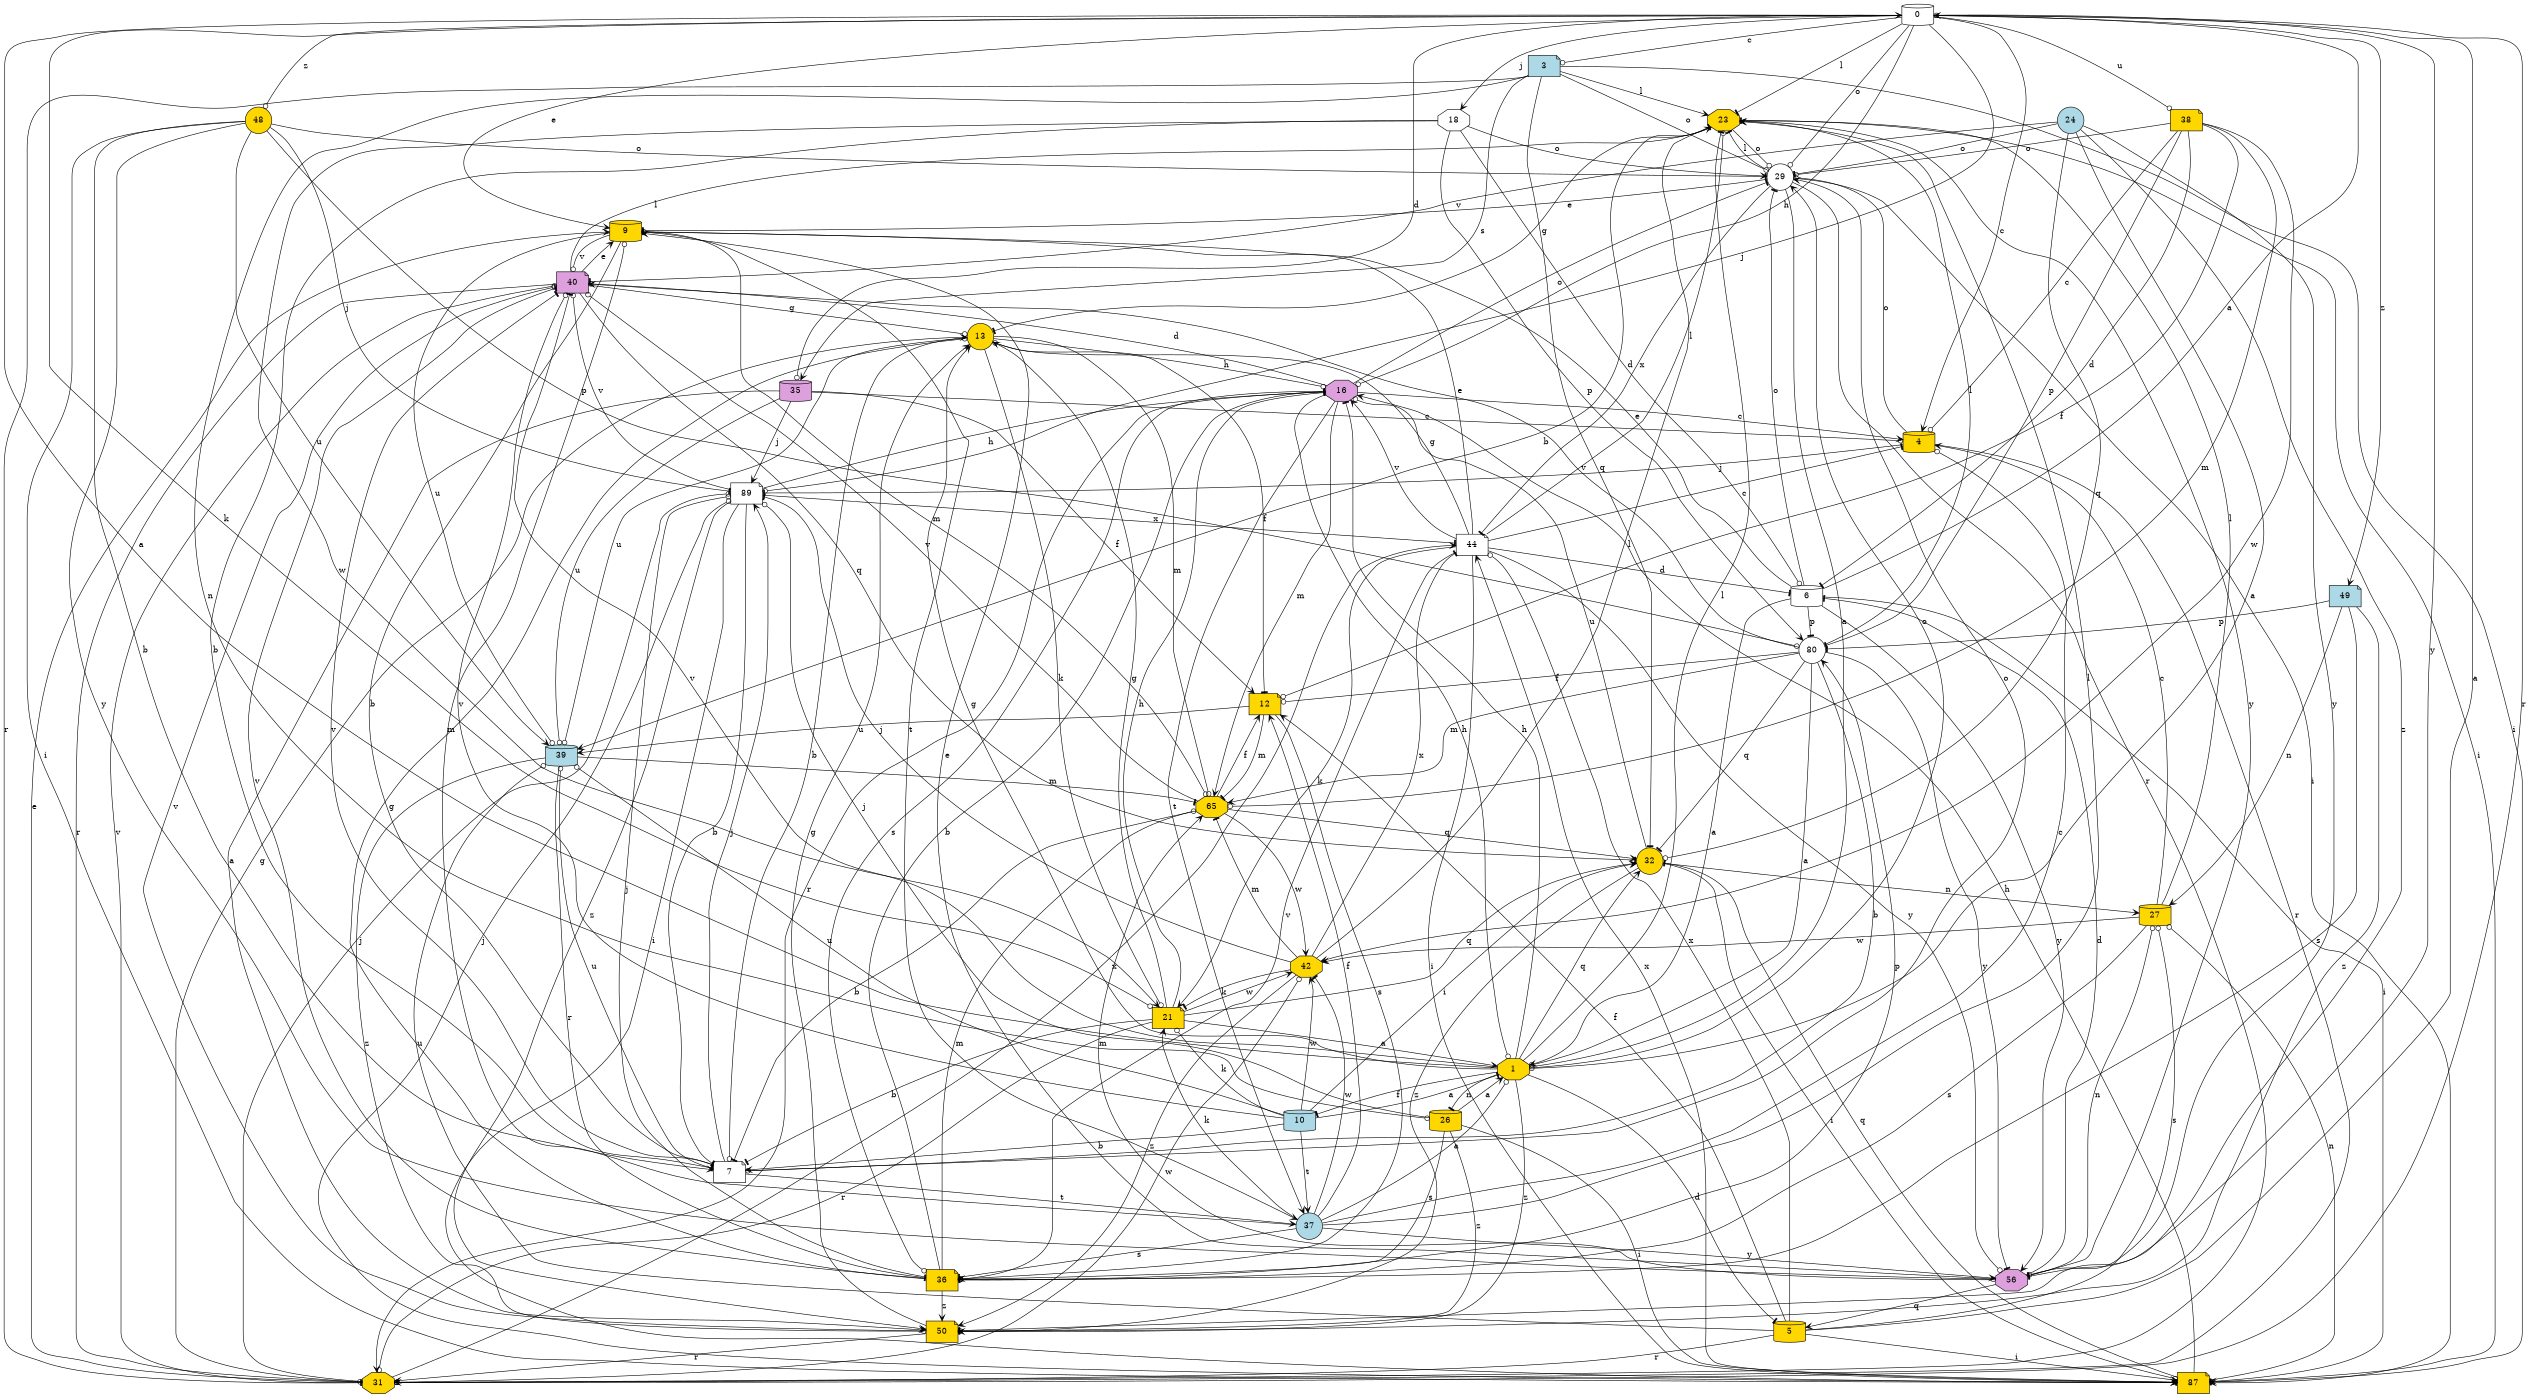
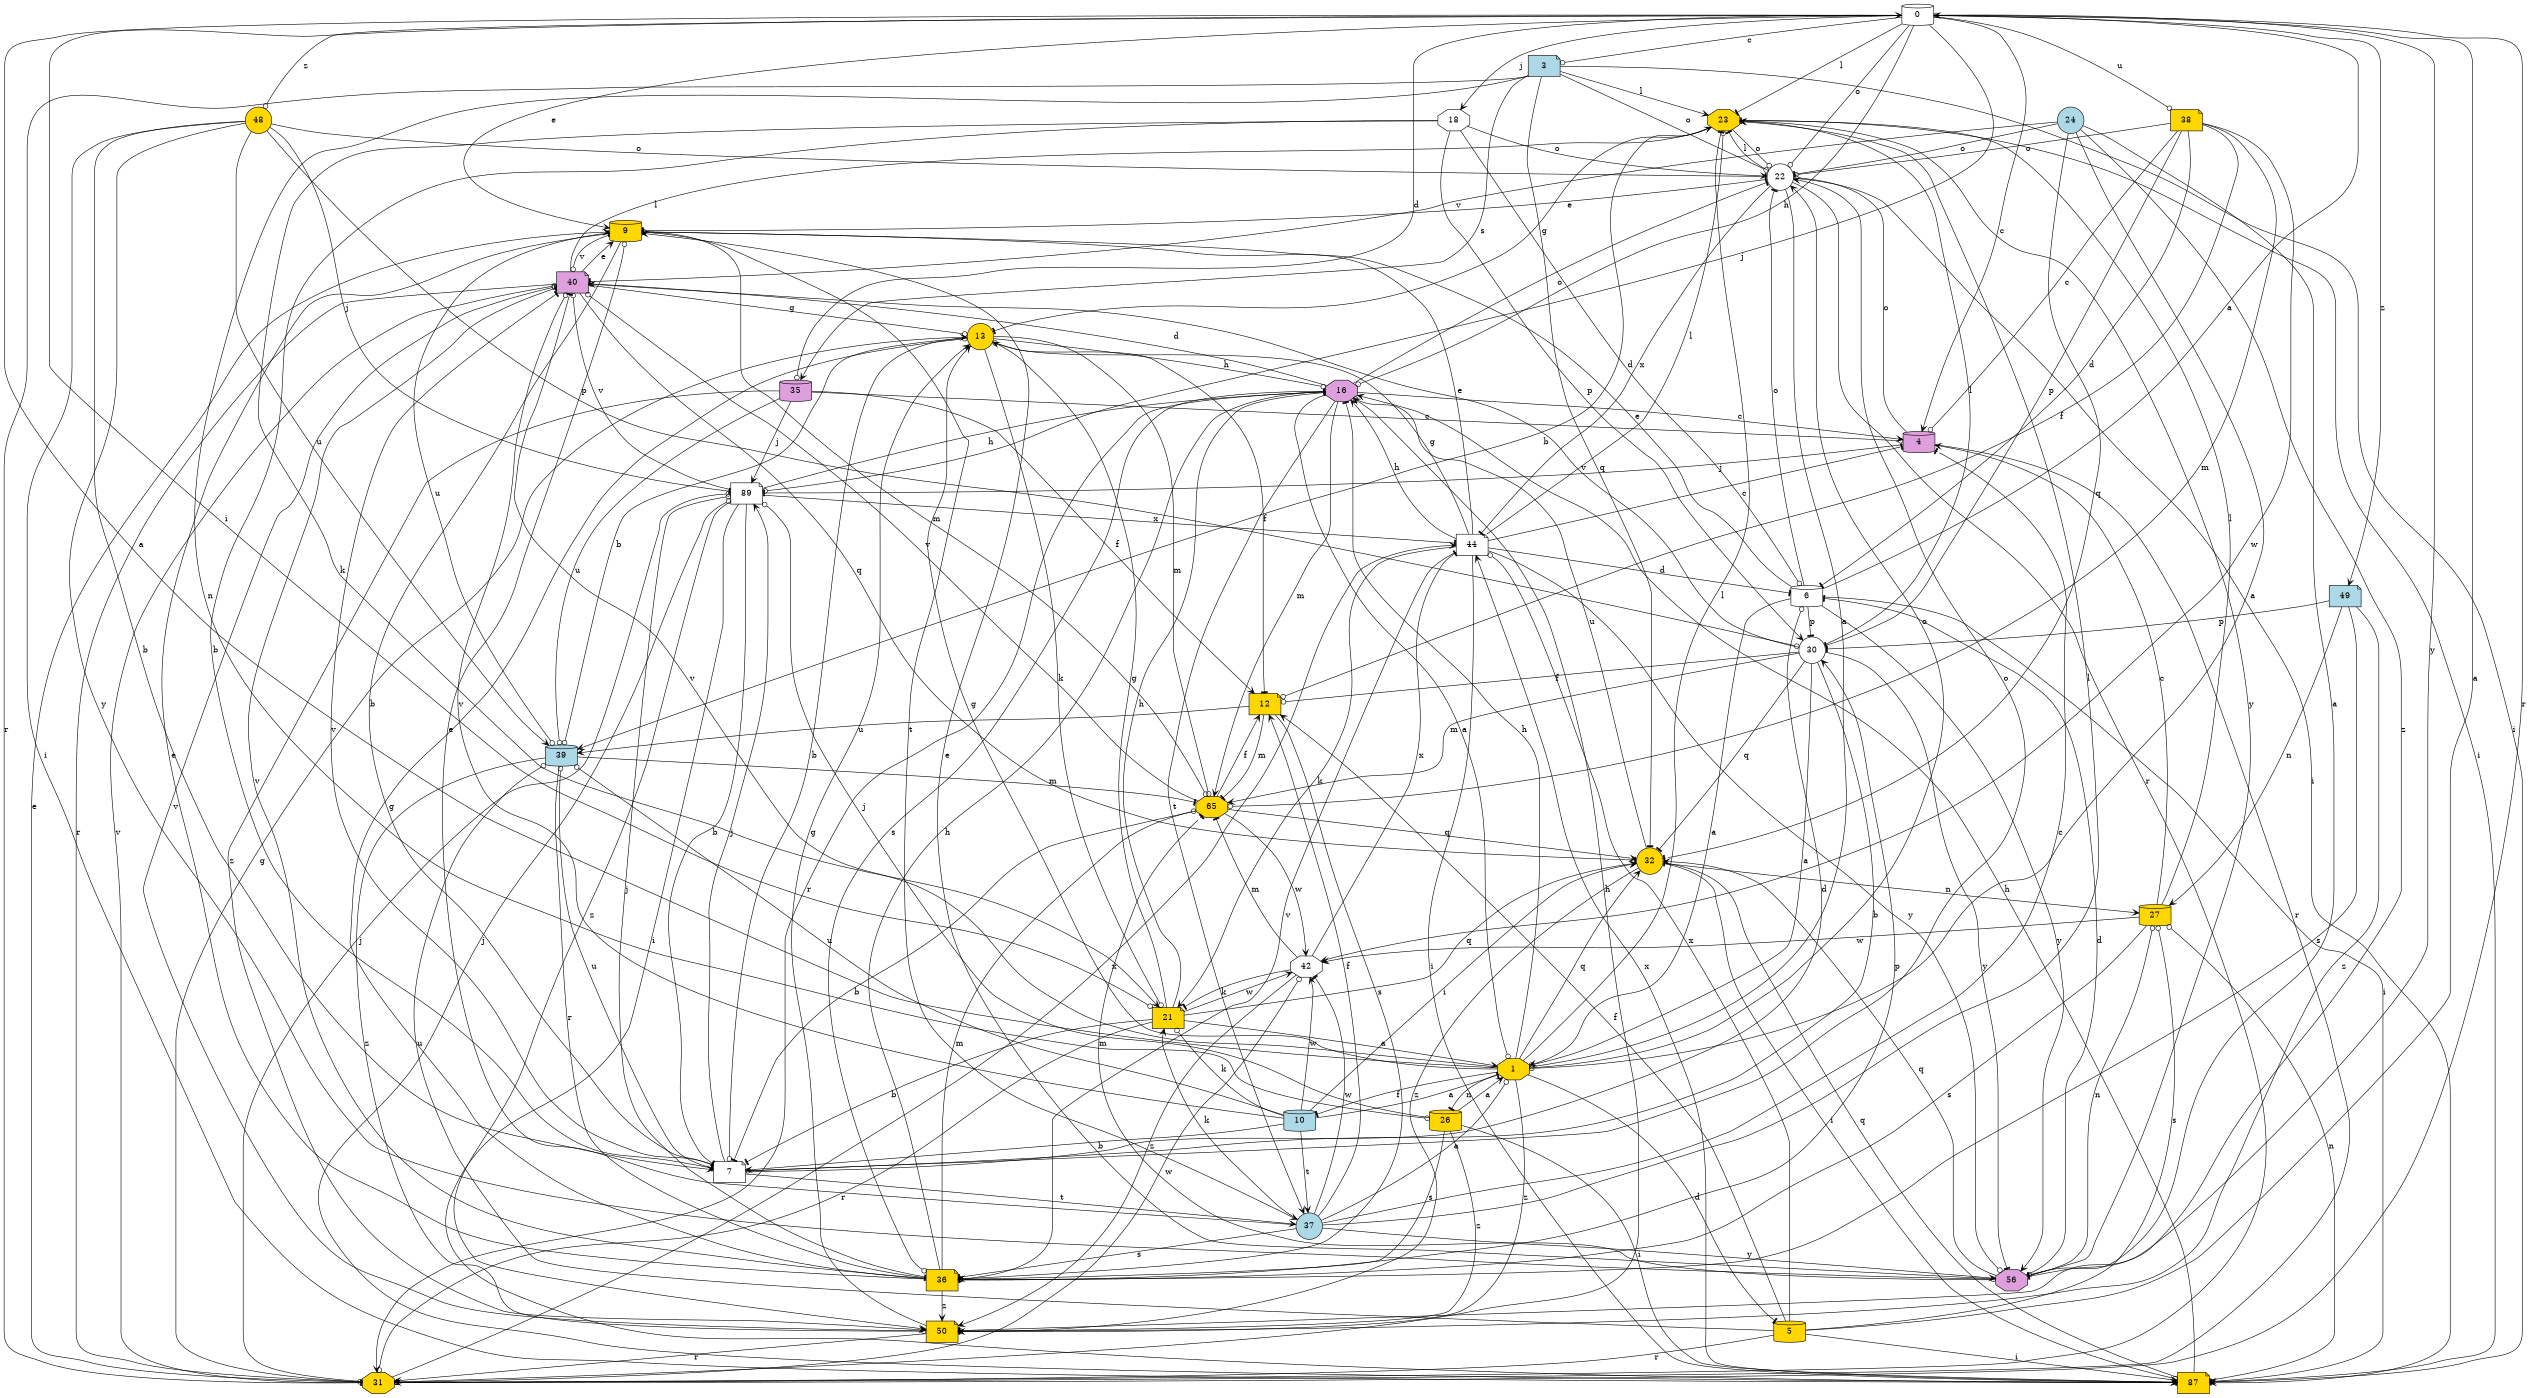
node "29": label "29" -> "22"
node "4": fillcolor gold -> plum
edge "44" -> "16": label "v" -> "h"
edge "0" -> "21": label "k" -> "i"
edge "13" -> "39": label "u" -> "b"
edge "18" -> "21": label "w" -> "k"
edge "42" -> "23": removed, label "l"
edge "24" -> "32": arrowhead odot -> tee
node "80": label "80" -> "30"
edge "24" -> "56": label "y" -> "a"
edge "37" -> "9": label "m" -> "e"
edge "16" -> "1": label "h" -> "a"
edge "42" -> "89": removed, label "j"
edge "36" -> "16": label "b" -> "h"
edge "36" -> "9": added, label "e"
edge "35" -> "50": label "a" -> "z"
node "42": fillcolor gold -> white
edge "37" -> "4": arrowhead odot -> tee
edge "7" -> "6": added, label "d"
edge "56" -> "65": arrowhead vee -> tee
edge "56" -> "5": now "56" -> "32"
edge "31" -> "16": added, label "h"
